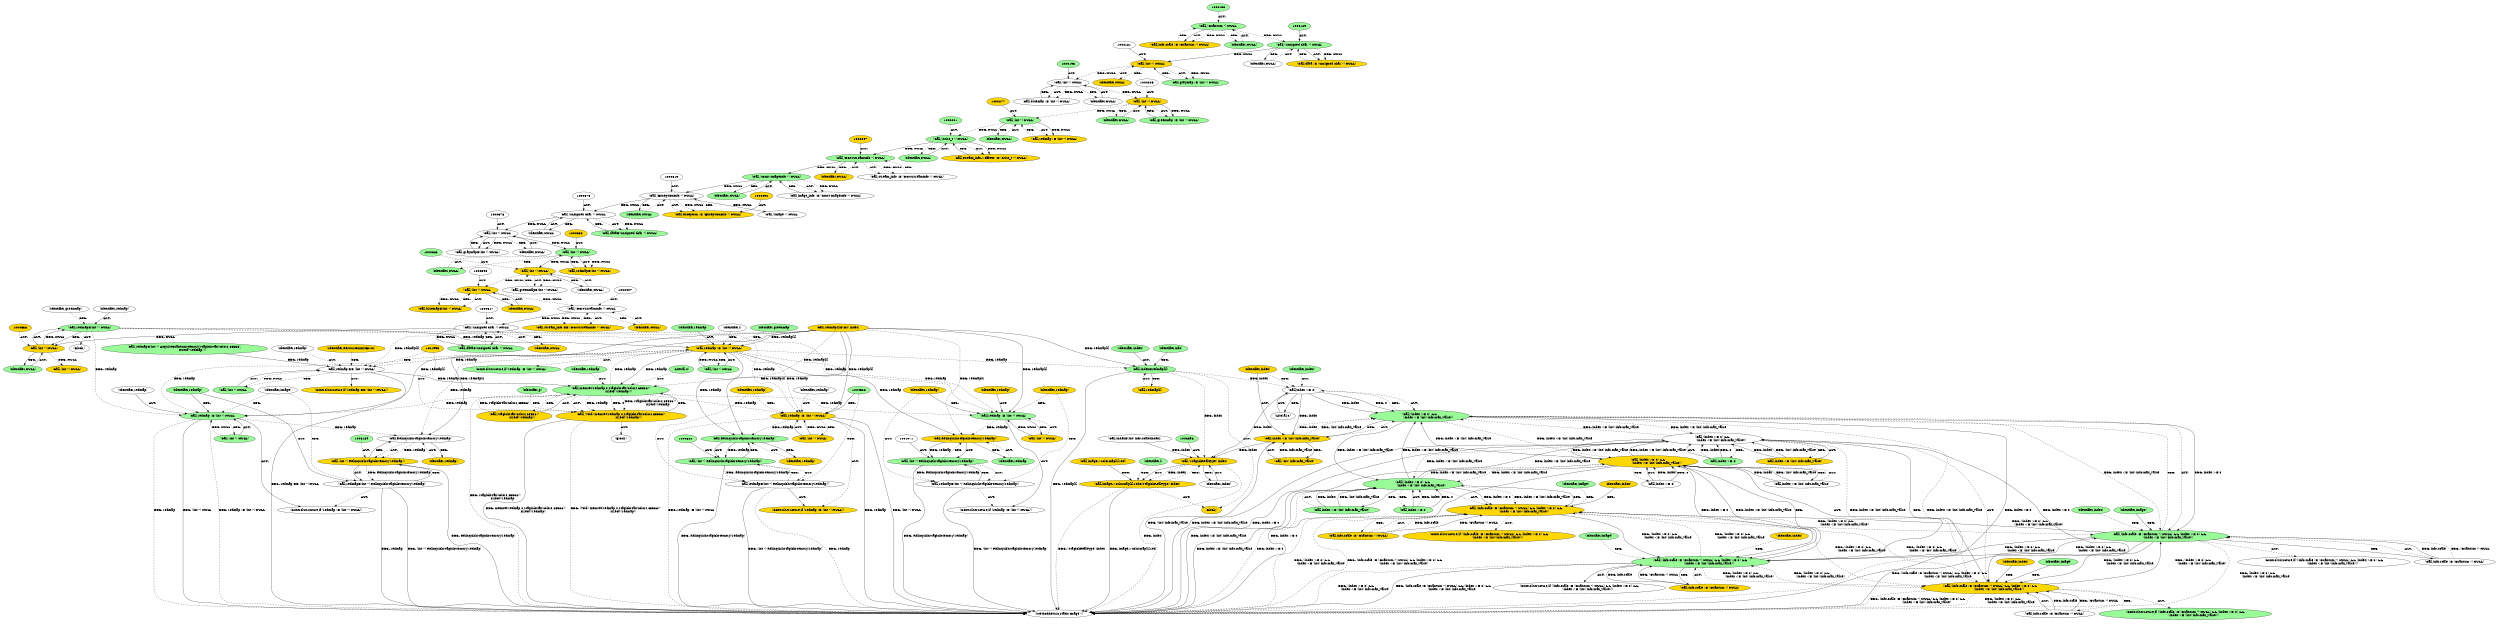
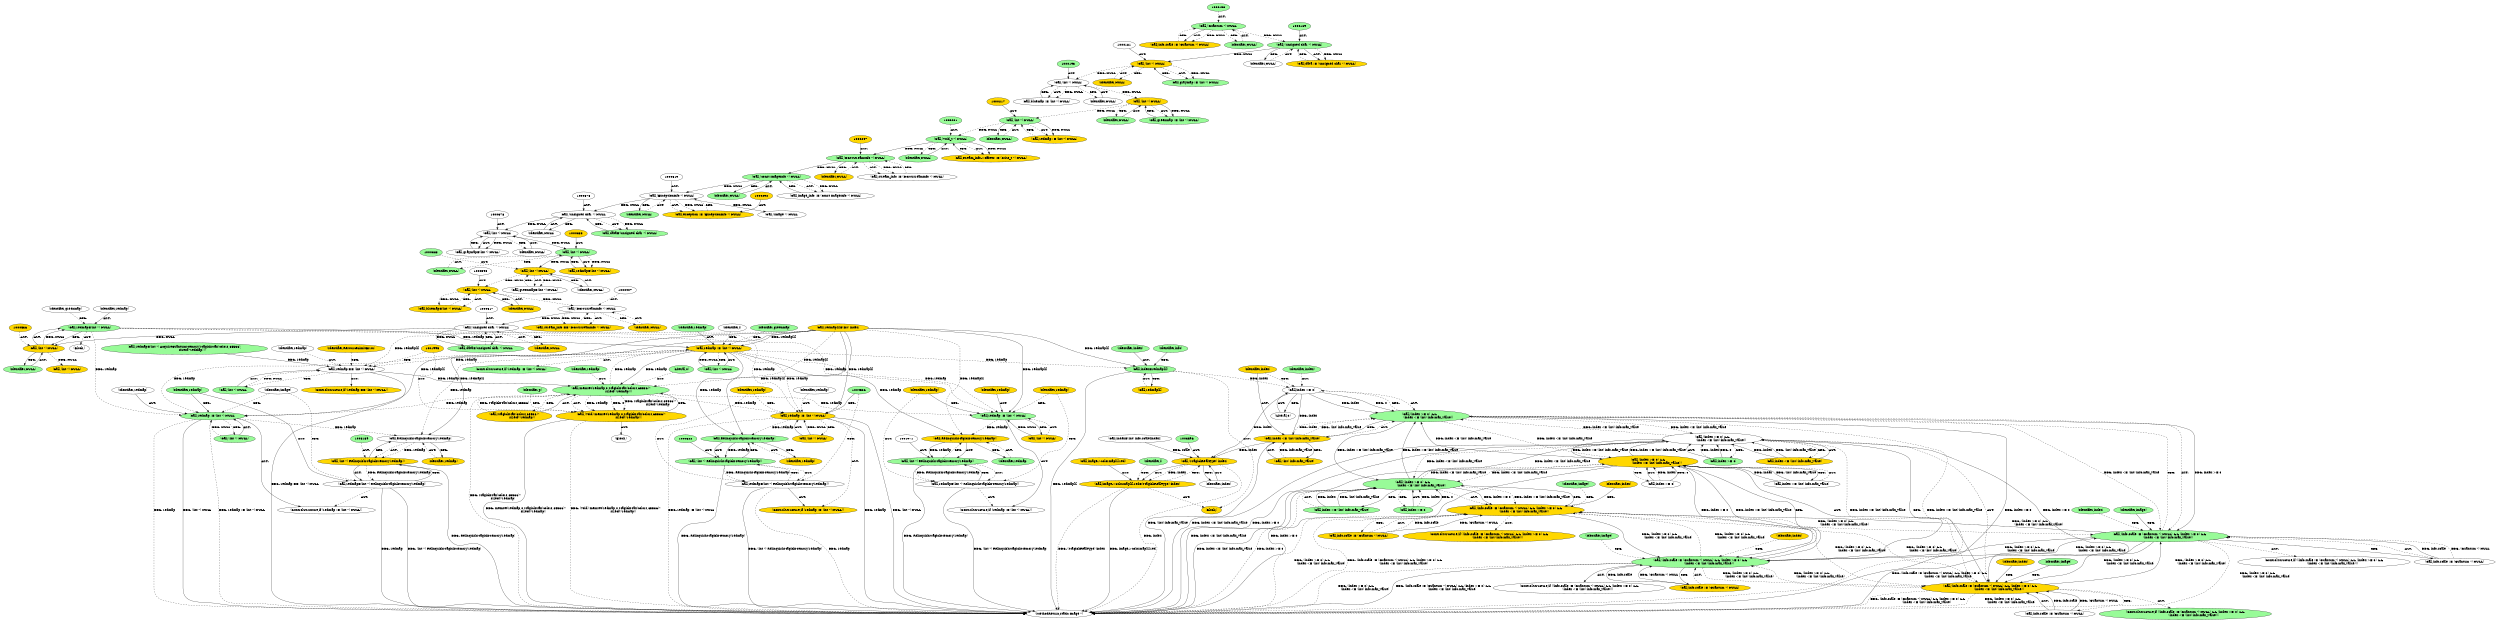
node "1000205": removed
node "1000277": label "1000277" -> "1000217"
node "(Call,(ssize_t *) NULL)": label "(Call,(ssize_t *) NULL)" -> "(Call,(void_t *) NULL)"
edge "(Call,index=redmap[i])" -> "(Call,(MagickRealType) index)": removed, label "DDG: index"
edge "(Call,index=(int) info.scale[index])" -> "(Call,(MagickRealType) index)": label "DDG: index" -> "DDG: scale"
edge "(Call,image->colormap[i].red)" -> "(Call,image->colormap[i].red=(MagickRealType) index)": label "DDG: " -> "AST: "
